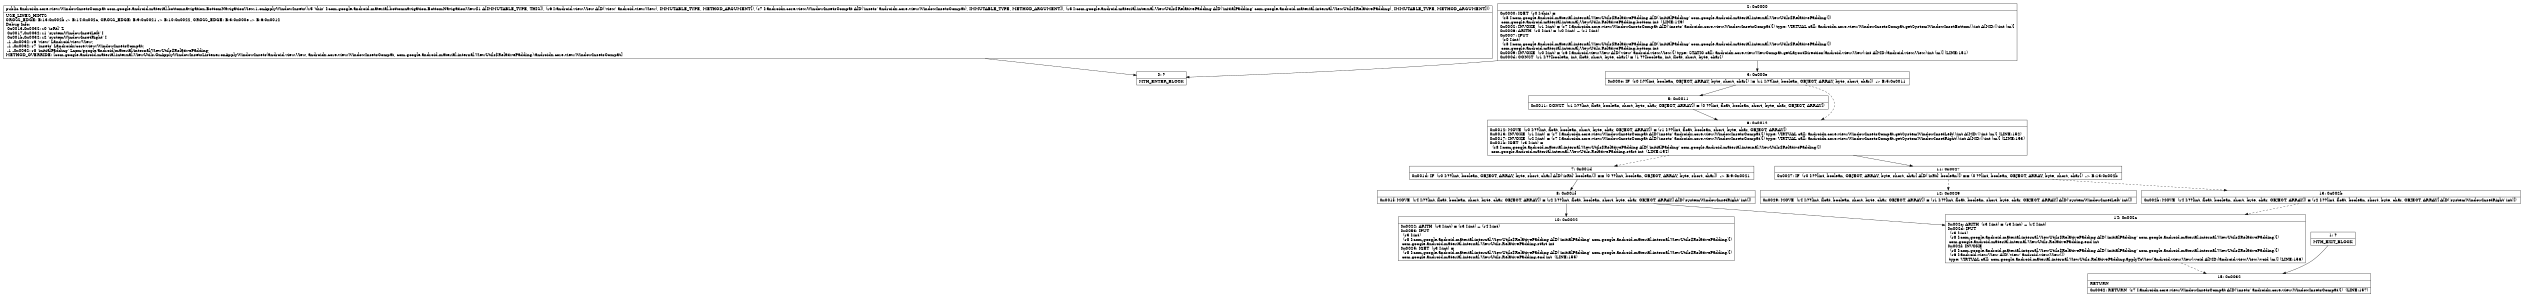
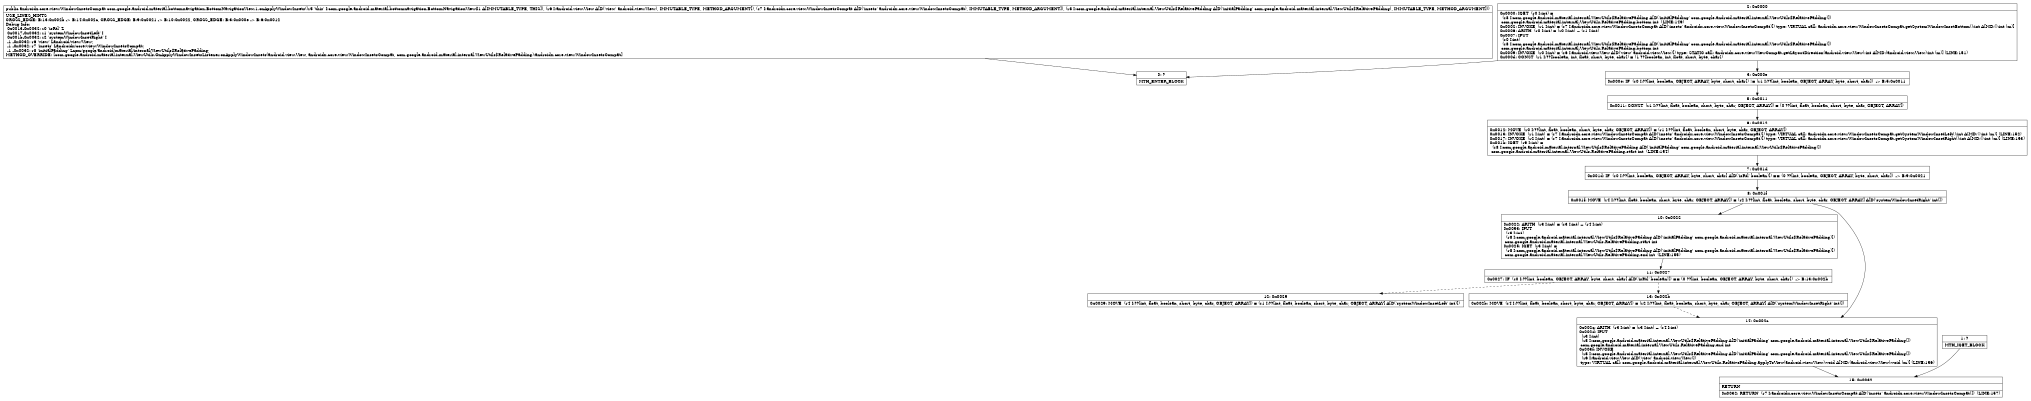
node "2: 0x0000": text "0x0000: IGET  (r0 I:this) =" -> "0x0000: IGET  (r0 I:int) ="
edge "3: 0x000e" -> "6: 0x0012": removed
node "6: 0x0012": text "0x001b: IGET  (r3 I:int) =" -> "0x001b: IGET  (r9 I:int) ="
edge "6: 0x0012" -> "7: 0x001d": style dashed -> solid
edge "6: 0x0012" -> "11: 0x0027": now "10: 0x0022" -> "11: 0x0027"
node "1: ?": text "MTH_EXIT_BLOCK" -> "MTH_IGET_BLOCK"
node "14: 0x002c": text "0x002f: INVOKE" -> "0x003f: INVOKE"
edge "14: 0x002c" -> "15: 0x0032": style dashed -> solid
